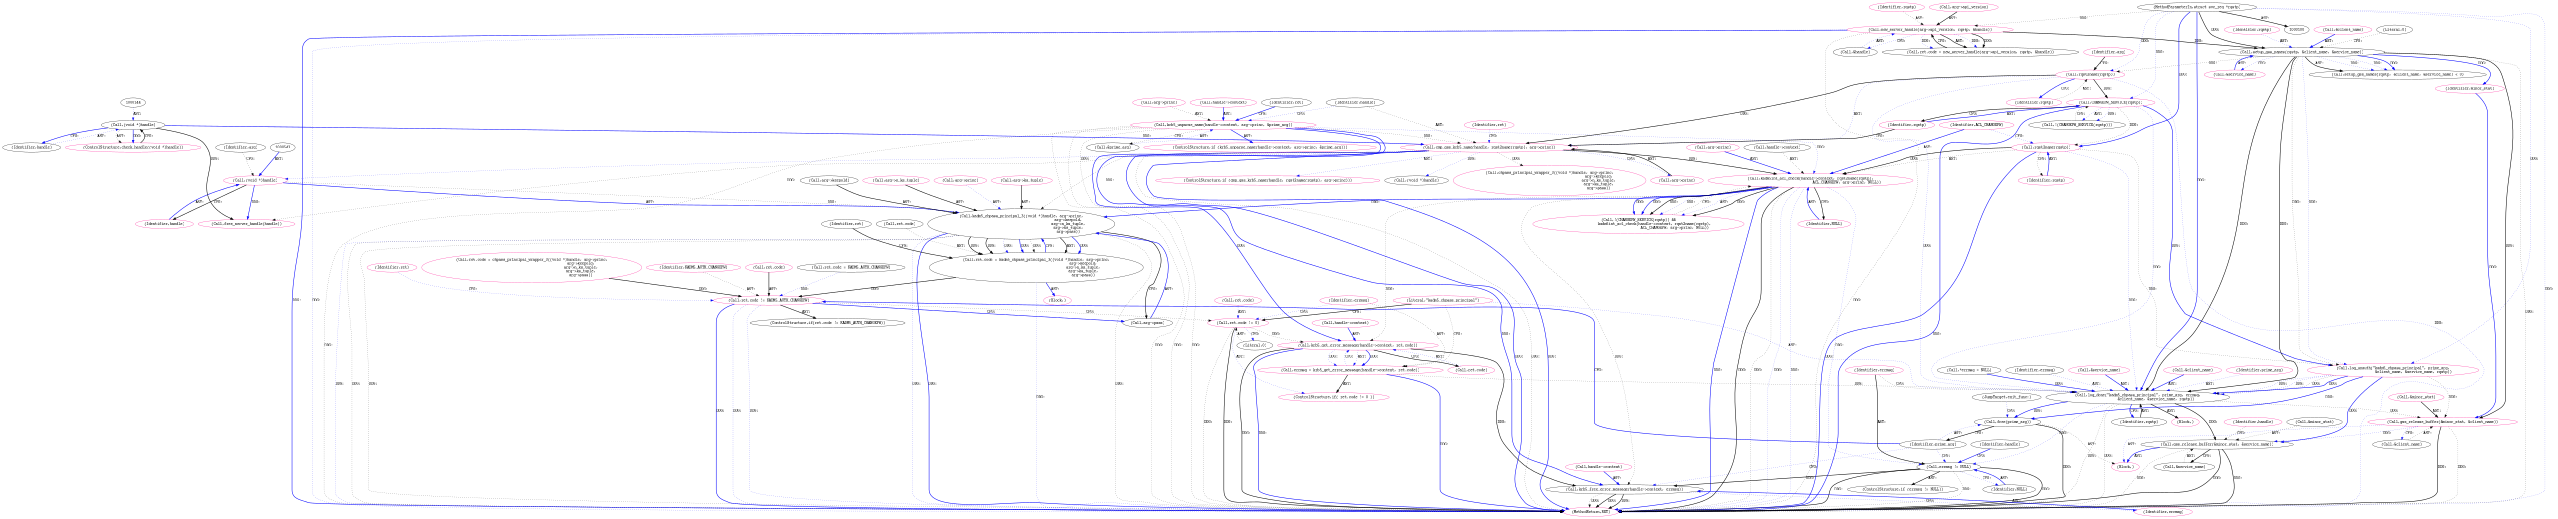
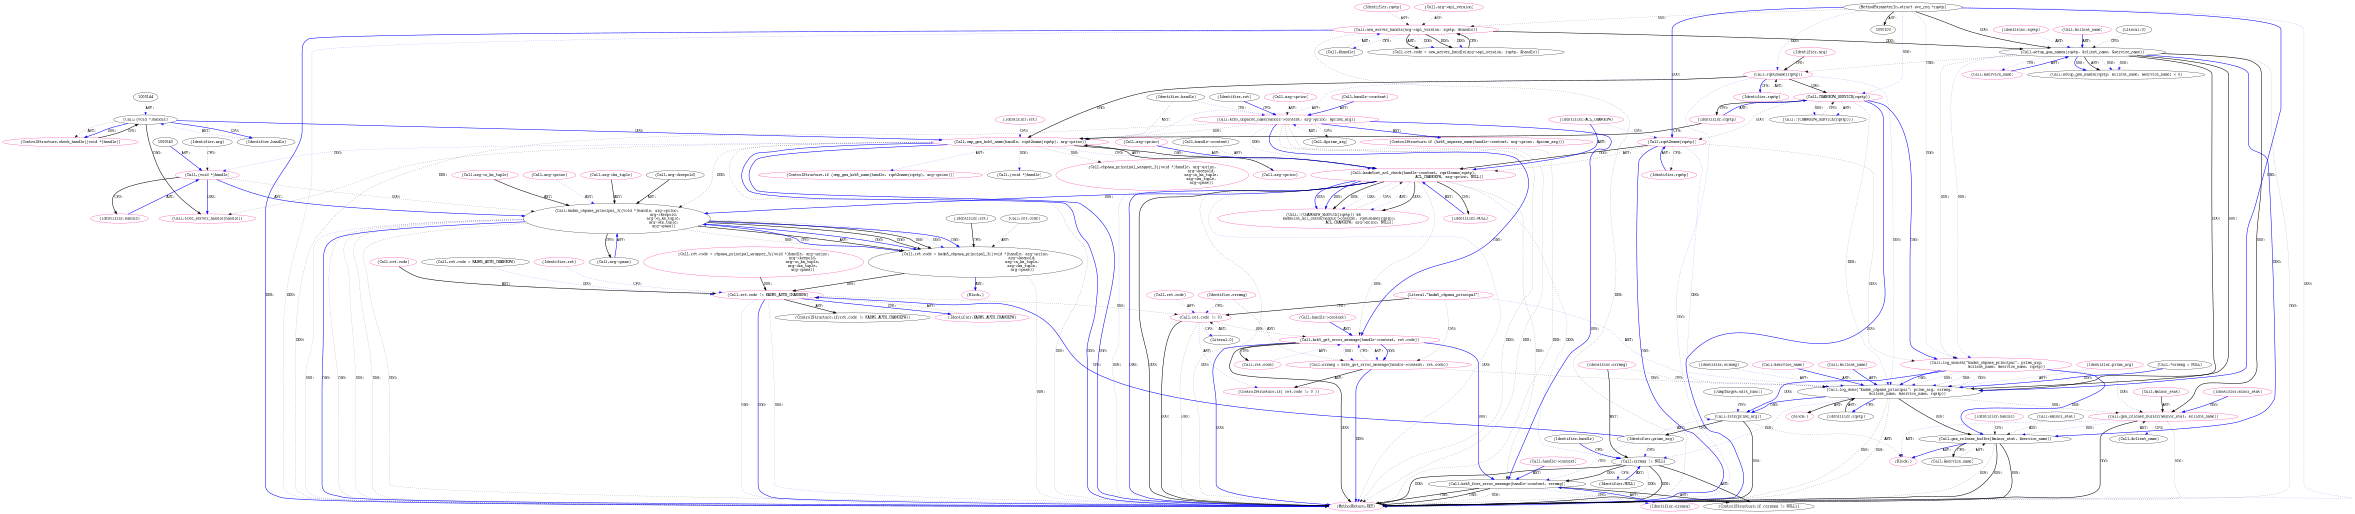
edge "(Call,arg->api_version)" -> "(Call,new_server_handle(arg->api_version, rqstp, &handle))": style bold -> dotted
edge "(Call,setup_gss_names(rqstp, &client_name, &service_name))" -> "(Identifier,minor_stat)": now "(Call,setup_gss_names(rqstp, &client_name, &service_name))" -> "(Call,gss_release_buffer(&minor_stat, &service_name))"
edge "(Call,ret.code != KADM5_AUTH_CHANGEPW)" -> "(Call,arg->pass)": now "(Call,ret.code != KADM5_AUTH_CHANGEPW)" -> "(Identifier,KADM5_AUTH_CHANGEPW)"
edge "(Call,ret.code != KADM5_AUTH_CHANGEPW)" -> "(Call,ret.code != 0)": label "CFG: " -> "DDG: "
edge "(Call,krb5_get_error_message(handle->context, ret.code))" -> "(Call,krb5_free_error_message(handle->context, errmsg))": color black -> blue
edge "(Call,krb5_free_error_message(handle->context, errmsg))" -> "(ControlStructure,if (errmsg != NULL))": added, label "AST:"
